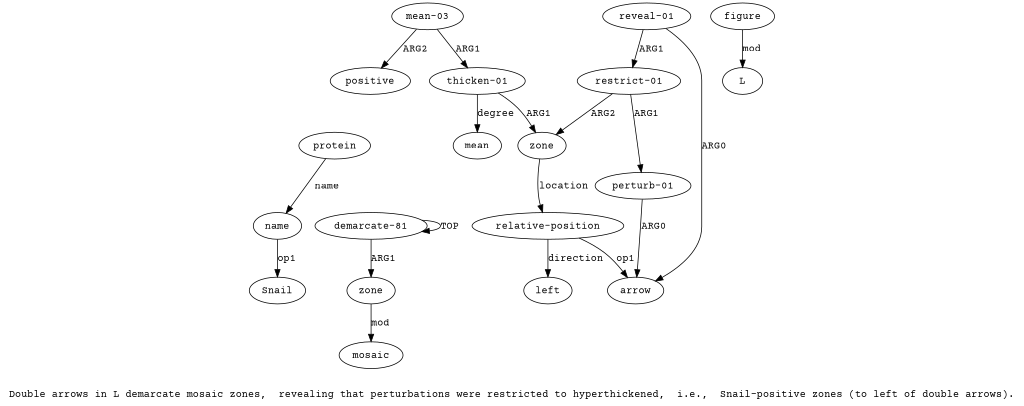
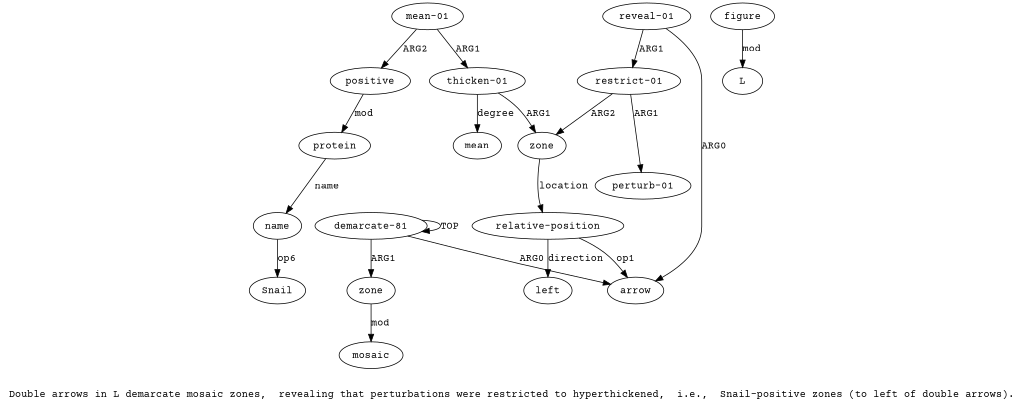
node "mean-03": label "mean-03" -> "mean-01"
edge "positive" -> "protein": added, label "mod"
edge "perturb-01" -> "arrow": now "demarcate-81" -> "arrow"
edge "name" -> "Snail": label "op1" -> "op6"
